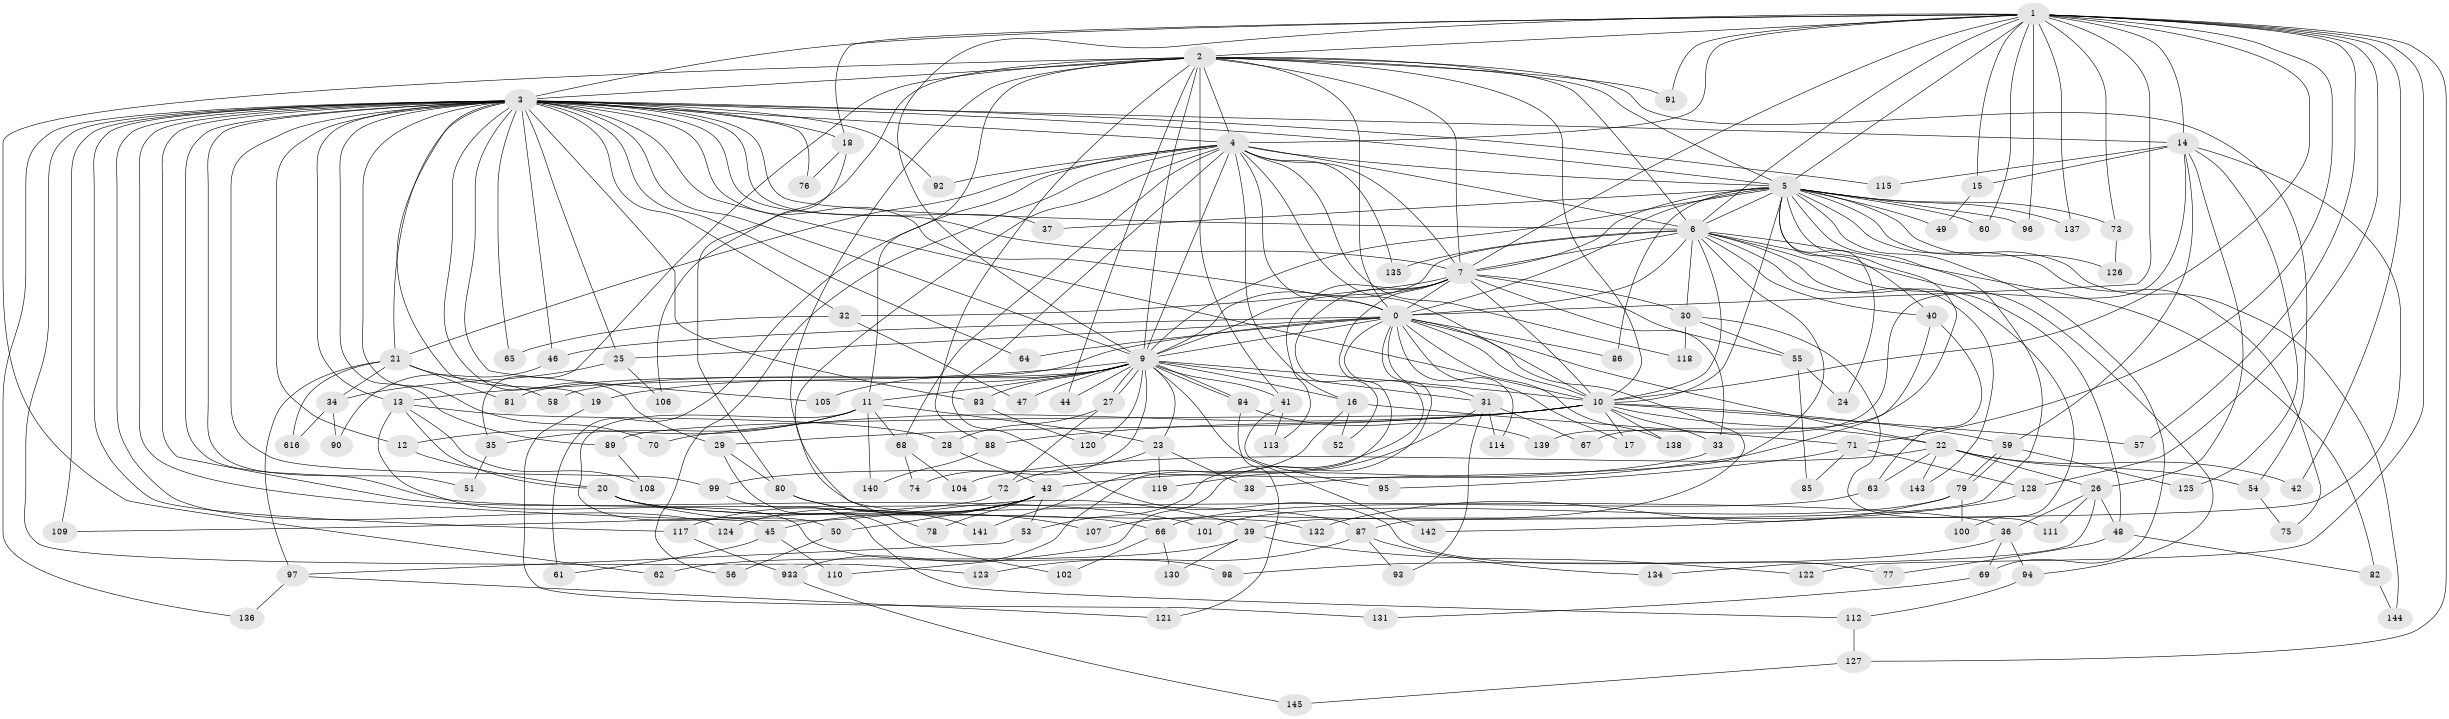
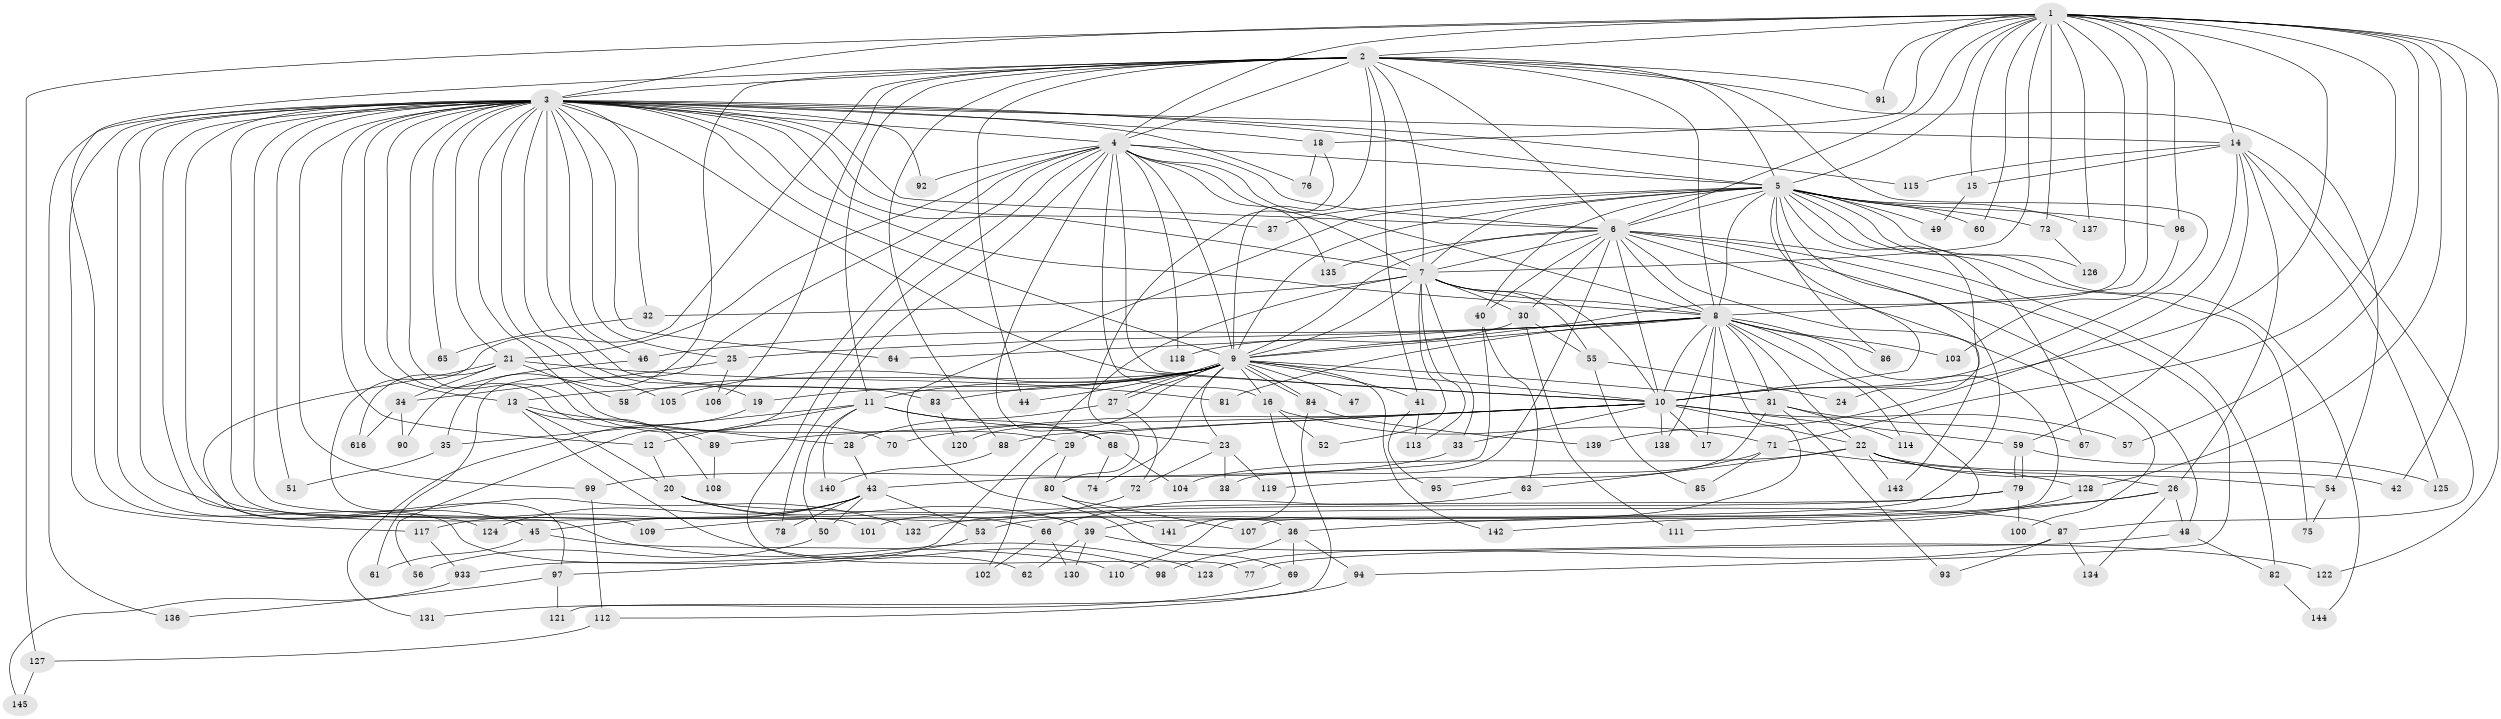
node "0": label "0" -> "8"
edge "32" -- "47": removed
node "103": added
